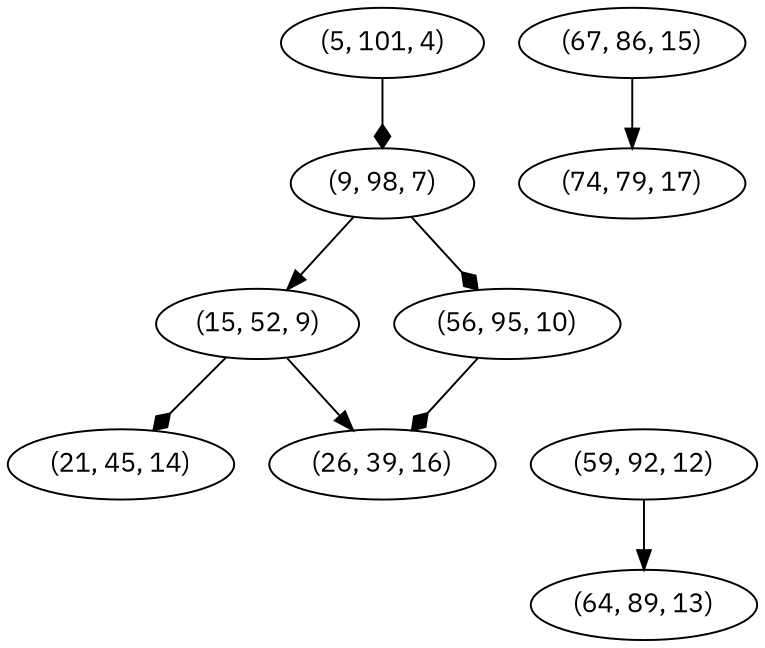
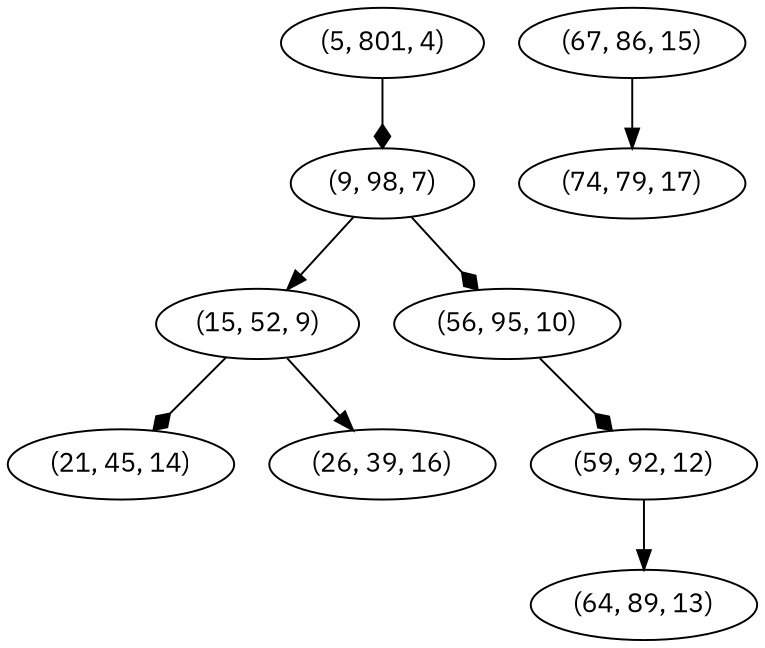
node "(5, 101, 4)": label "(5, 101, 4)" -> "(5, 801, 4)"
edge "(56, 95, 10)" -> "(26, 39, 16)": now "(56, 95, 10)" -> "(59, 92, 12)"
